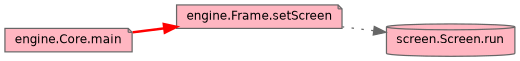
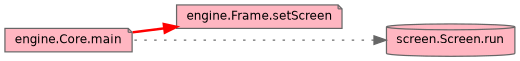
edge "engine.Frame.setScreen" -> "screen.Screen.run": now "engine.Core.main" -> "screen.Screen.run"
